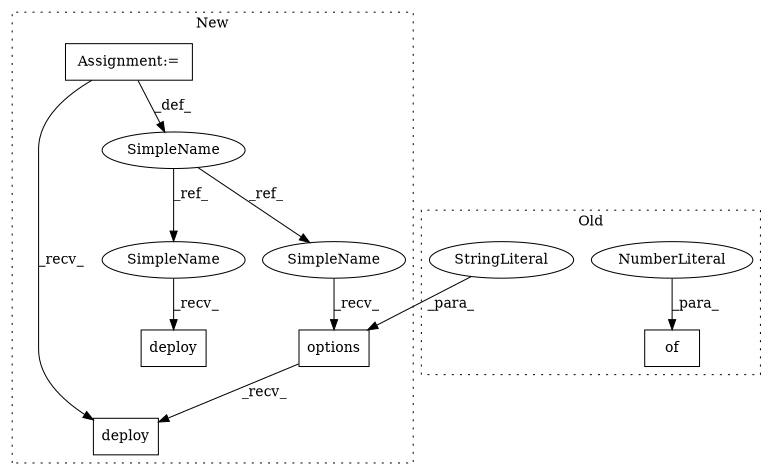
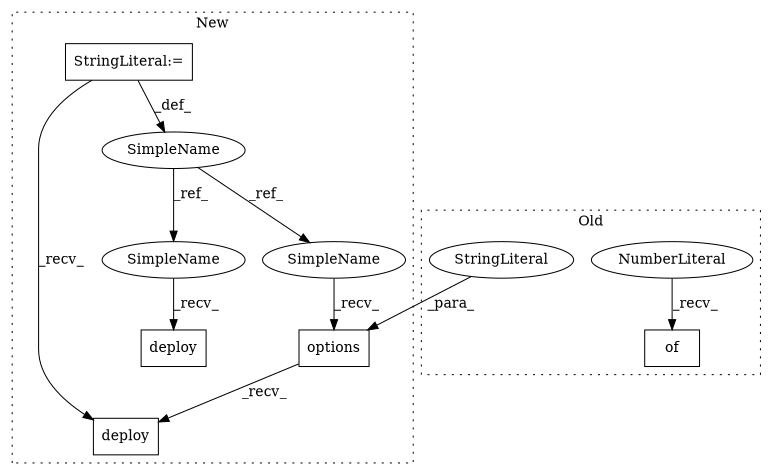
node "Assignment:=": label "Assignment:=" -> "StringLiteral:="
edge "NumberLiteral" -> "of": label "_para_" -> "_recv_"
